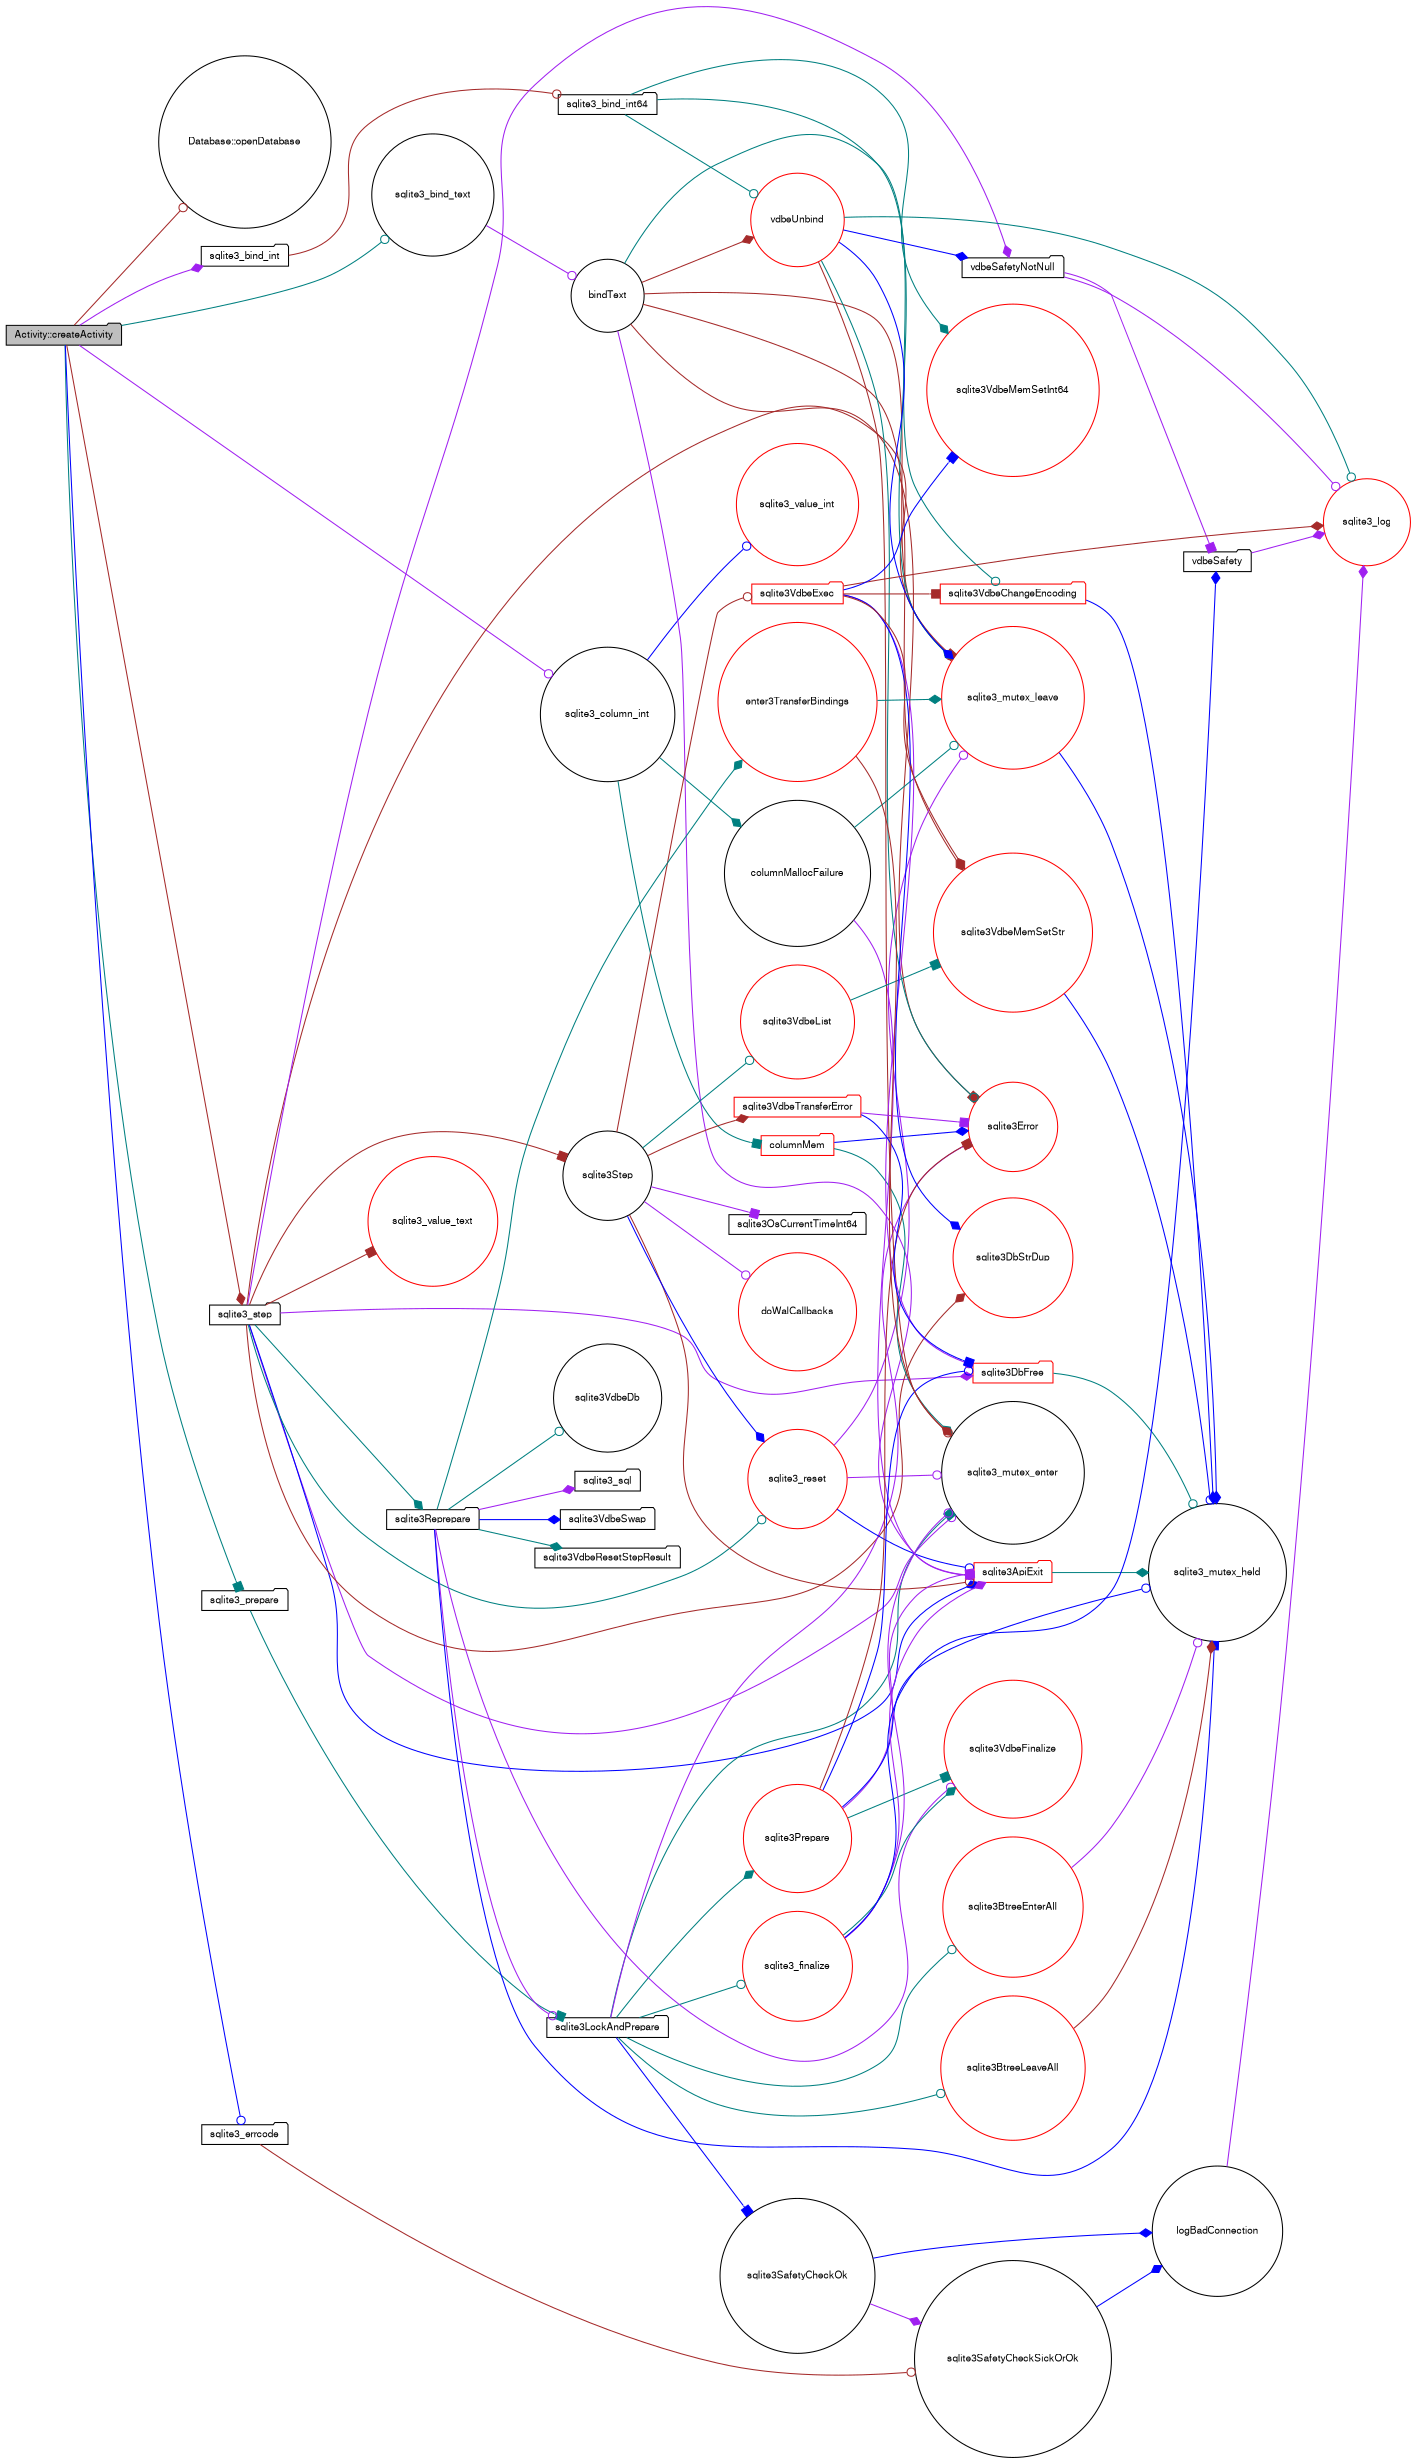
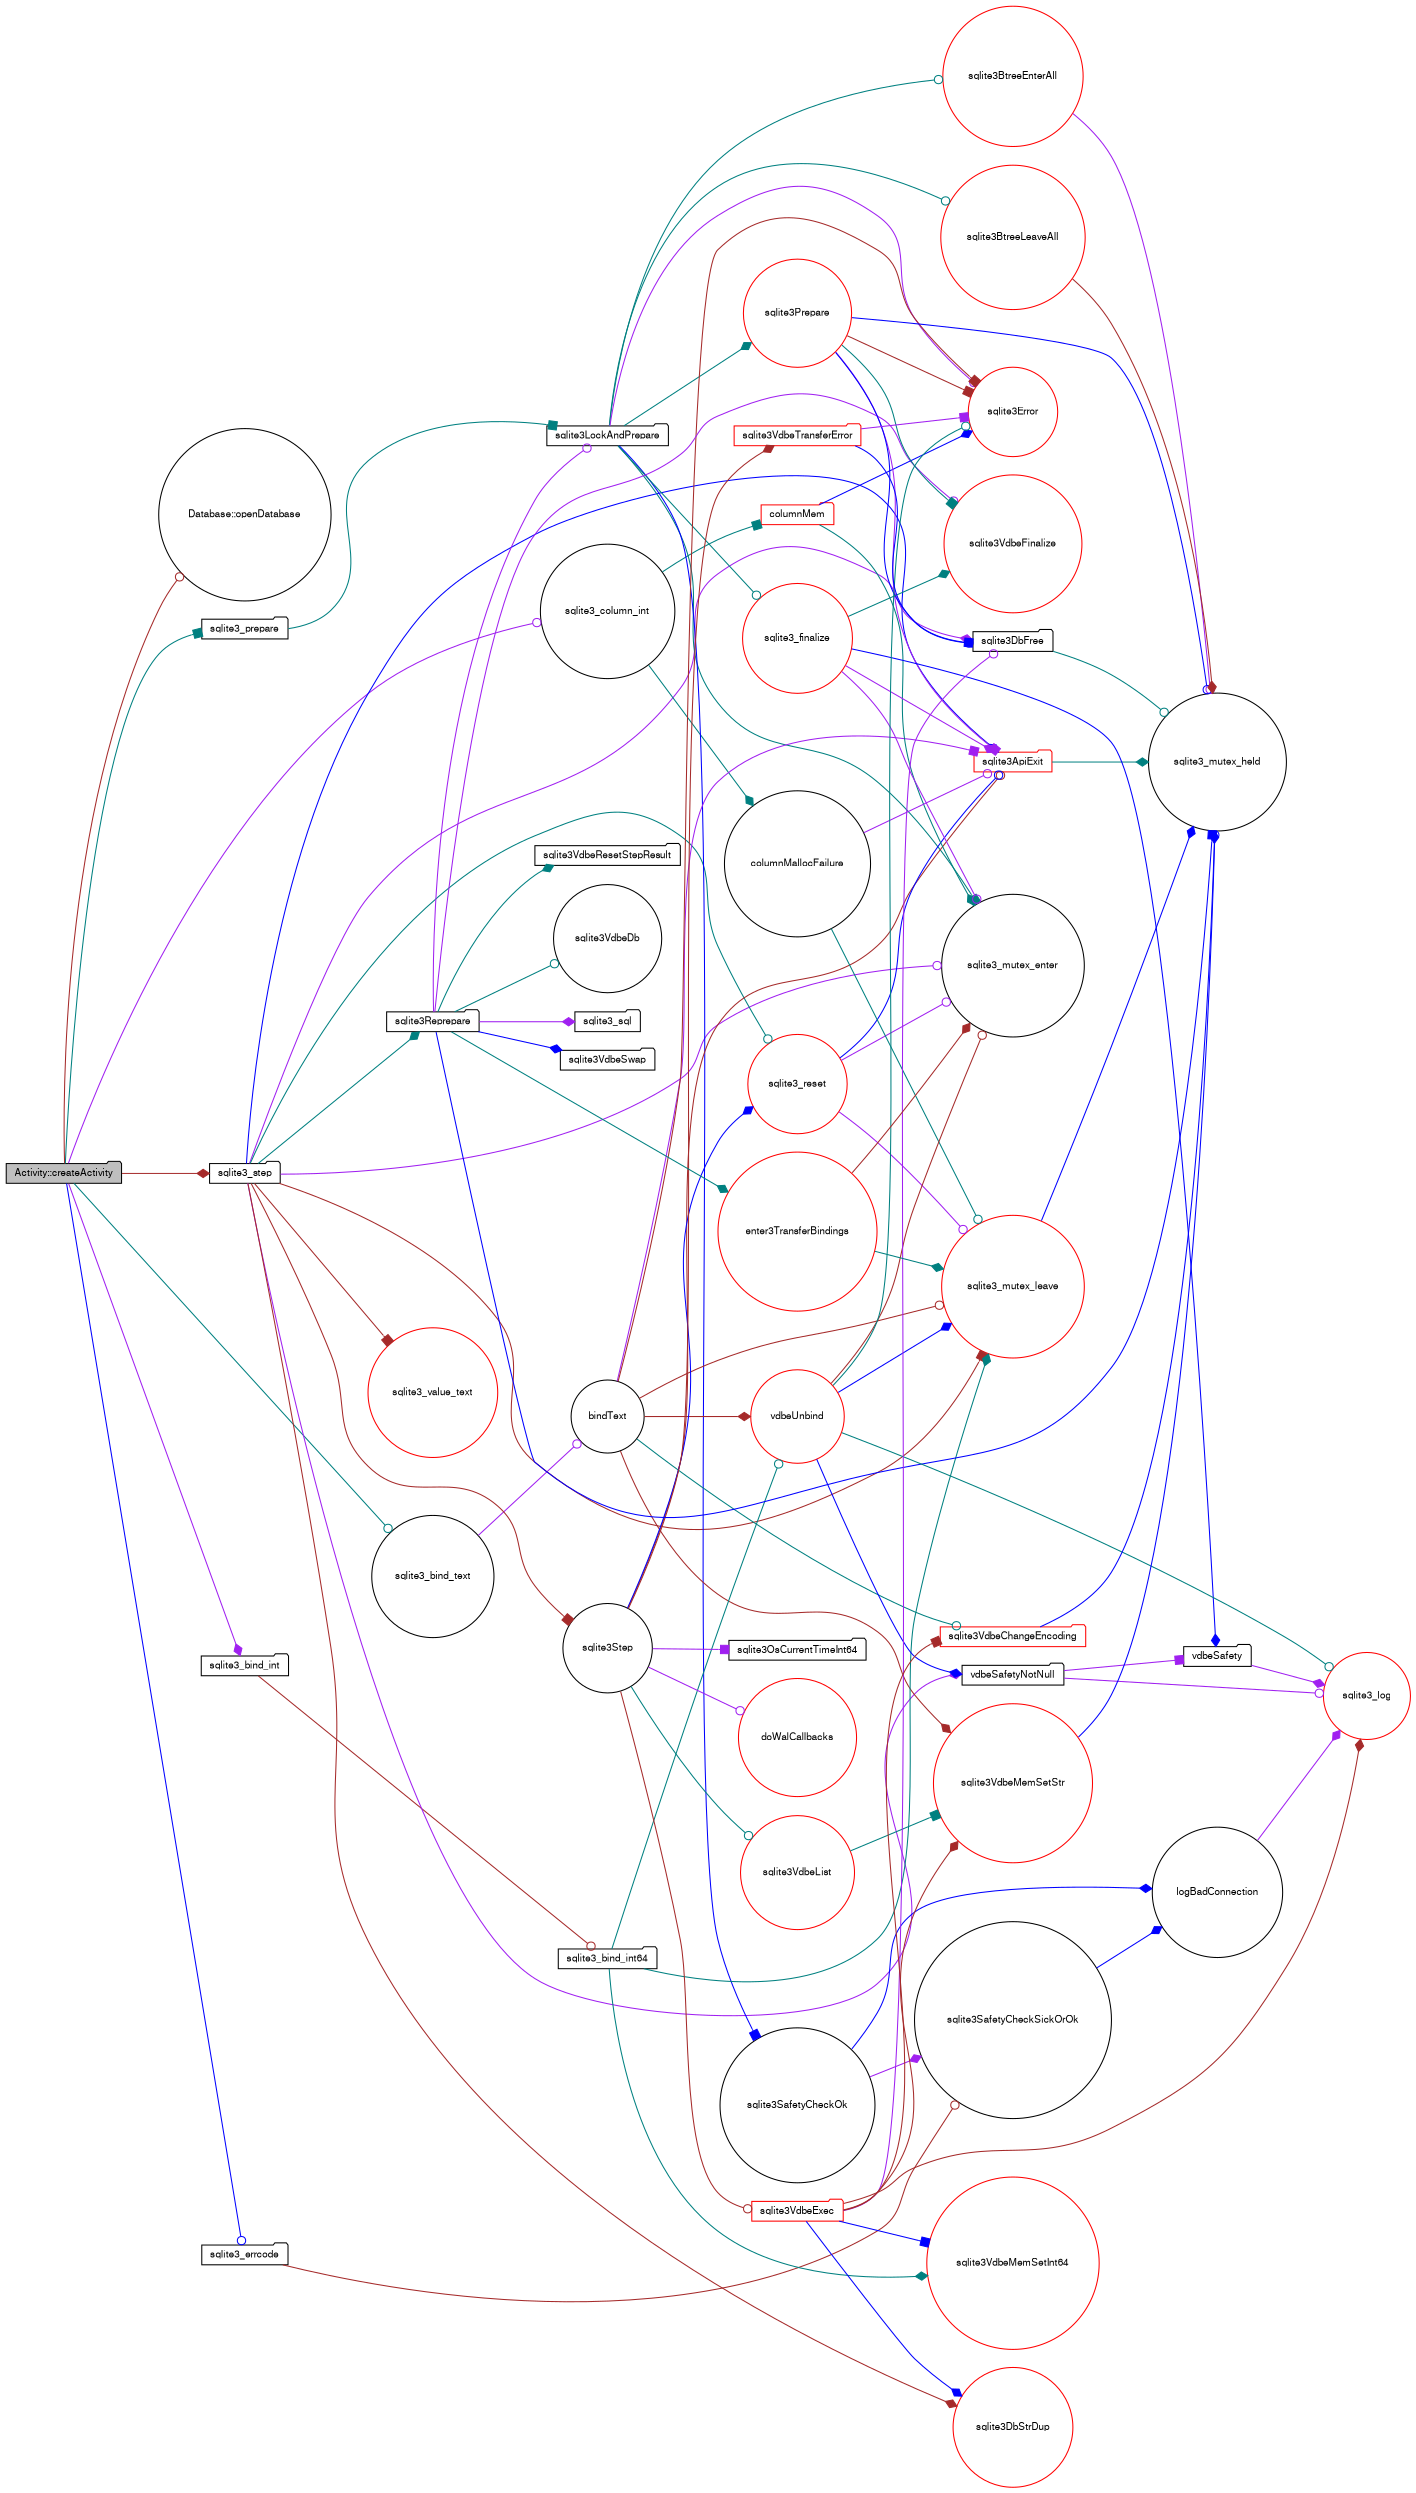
node "sqlite3_value_int": removed
node "sqlite3DbFree": color red -> black
